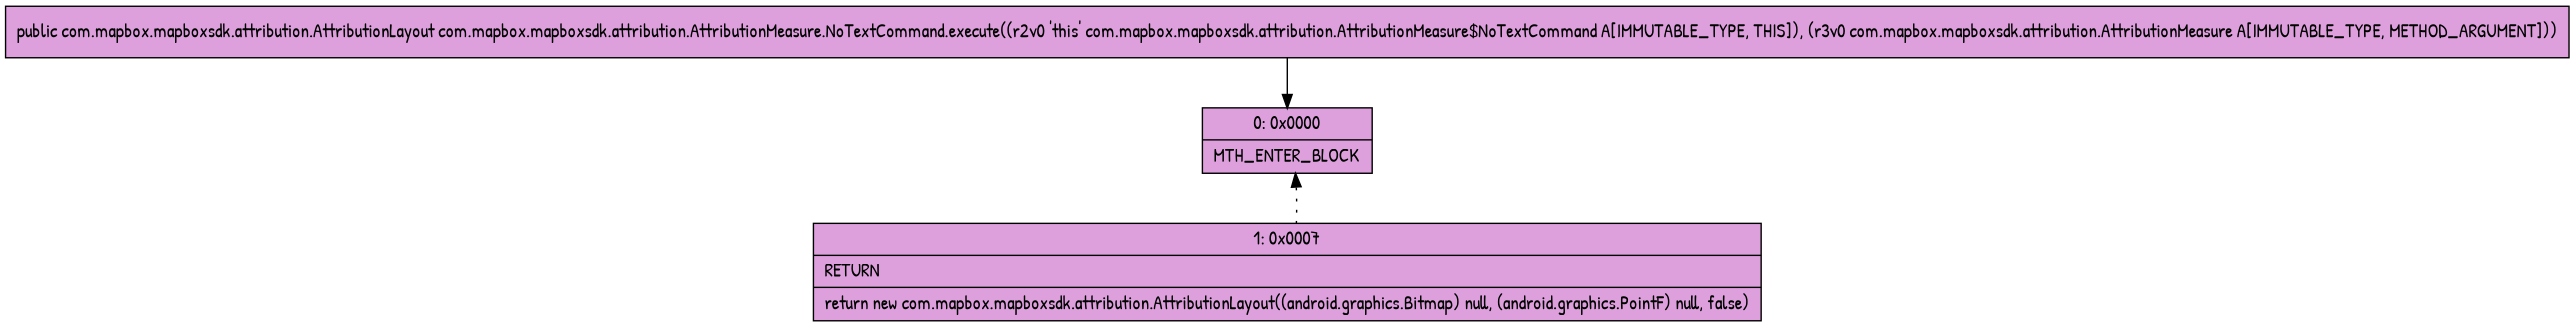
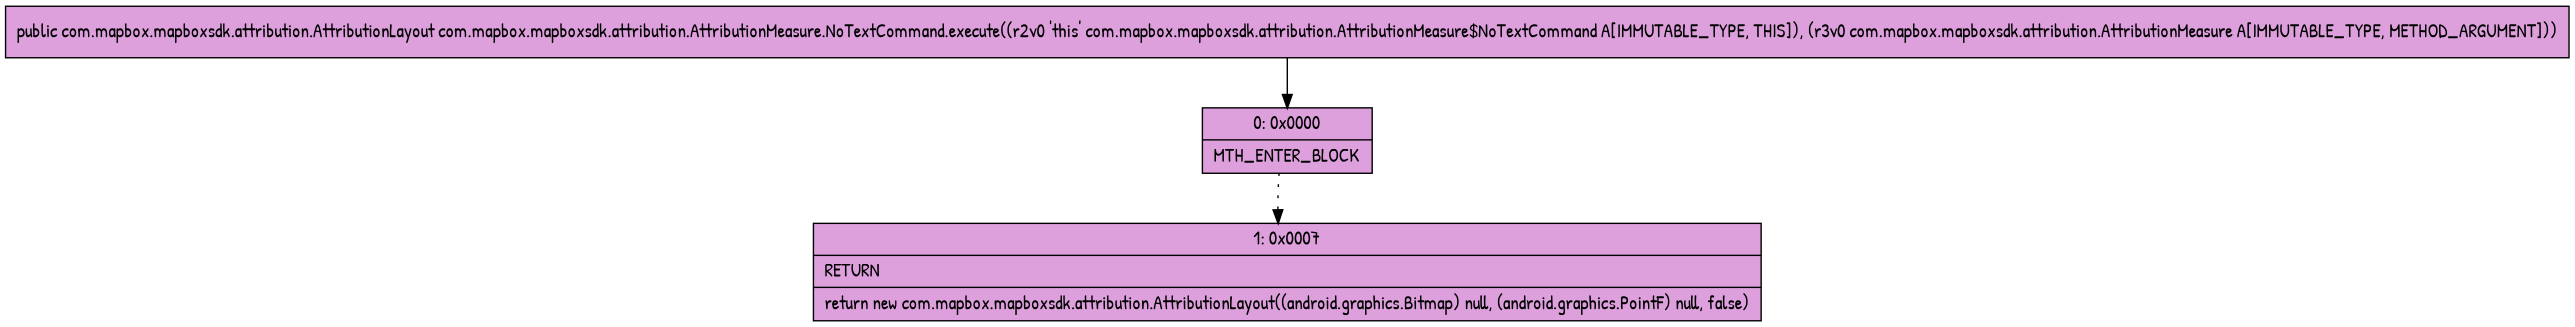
edge "1: 0x0007" -> "0: 0x0000": reversed
